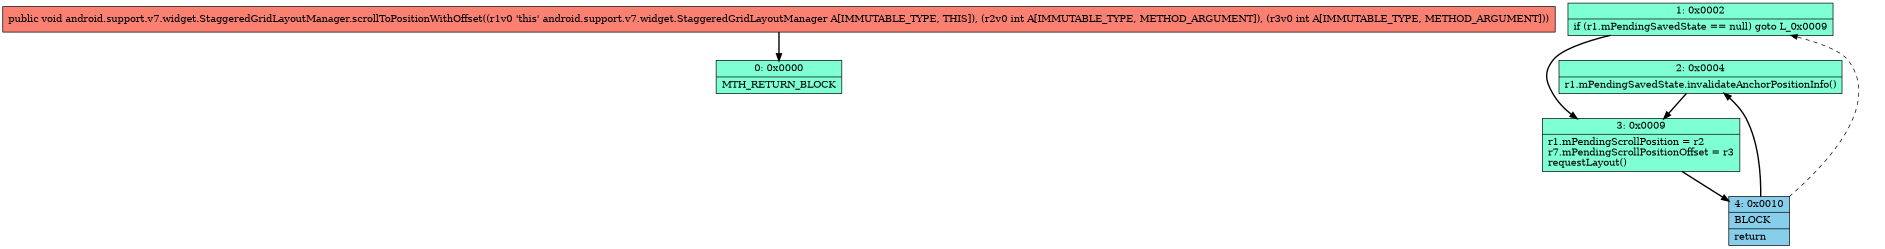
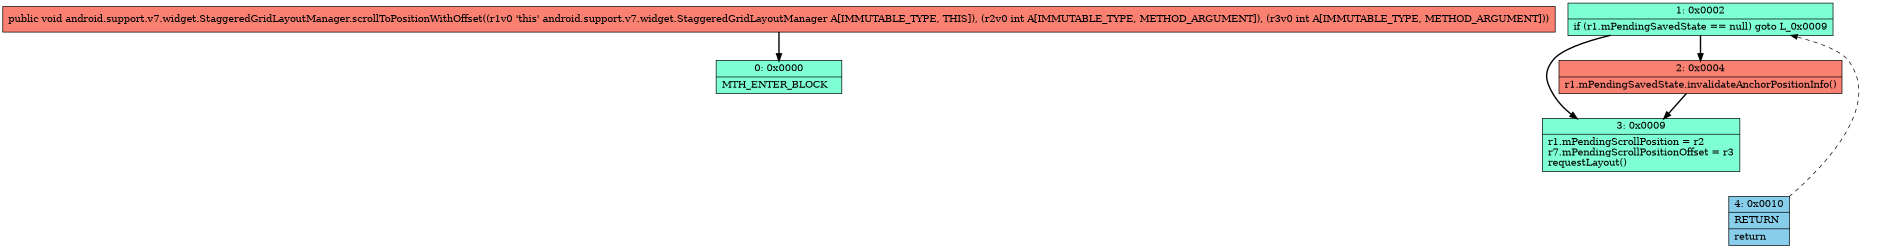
node "2: 0x0004": fillcolor aquamarine -> salmon
node "0: 0x0000": text "MTH_RETURN_BLOCK" -> "MTH_ENTER_BLOCK"
edge "4: 0x0010" -> "2: 0x0004": now "1: 0x0002" -> "2: 0x0004"
edge "3: 0x0009" -> "4: 0x0010": removed
node "4: 0x0010": text "BLOCK" -> "RETURN"
